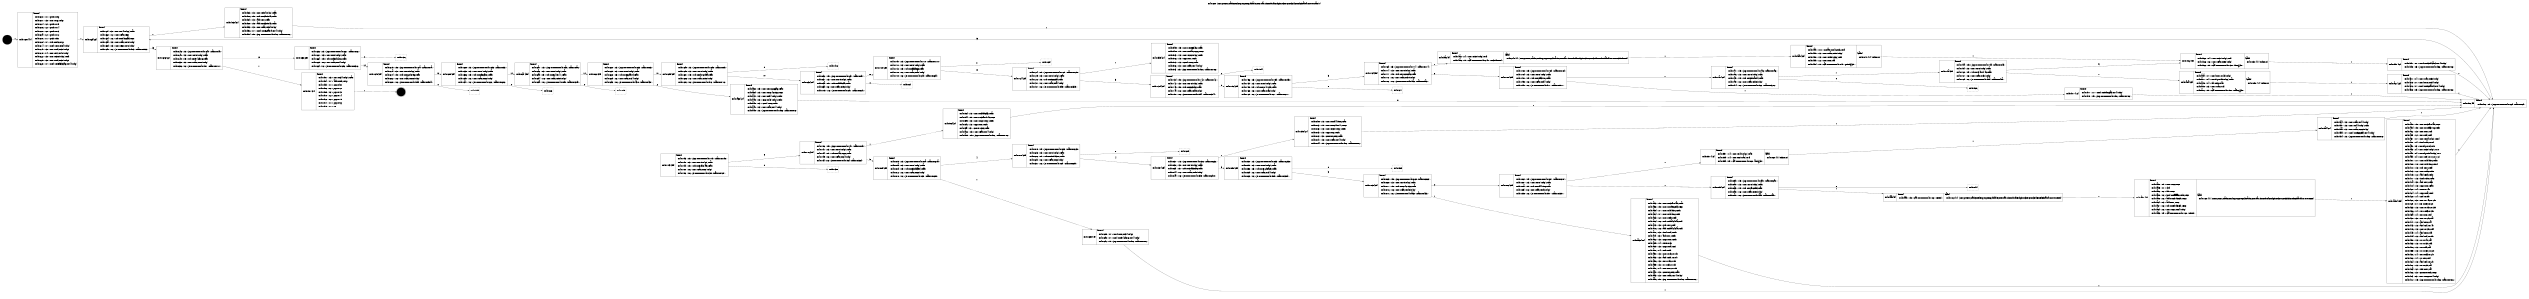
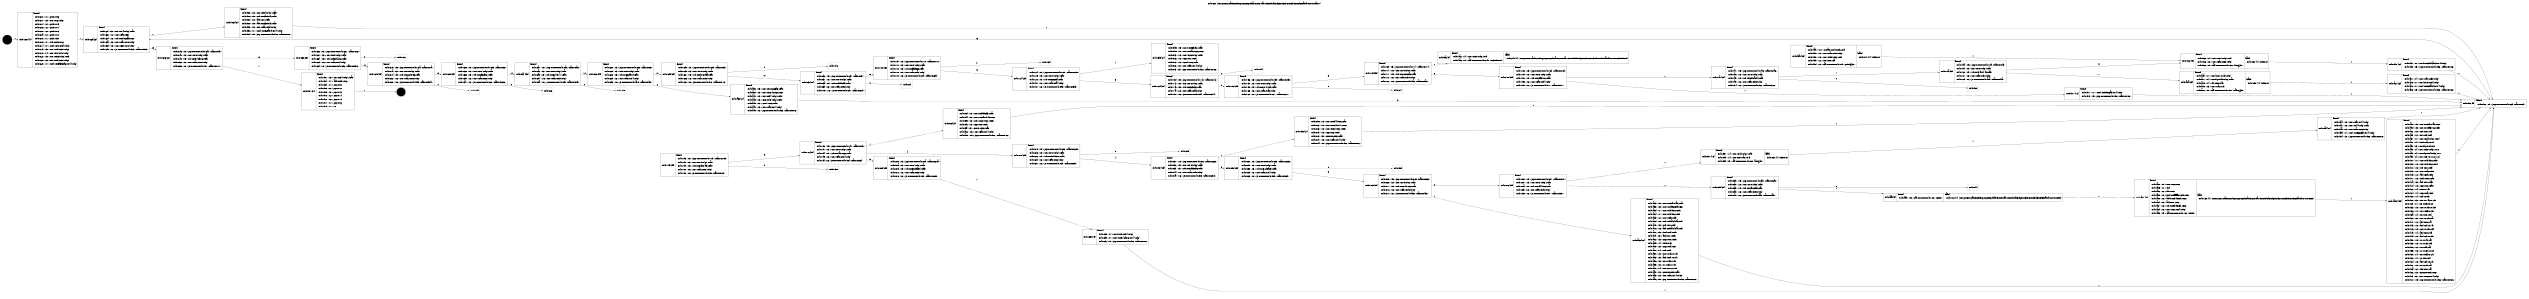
edge "0x401ba2 [9]" -> "0x401bab [23]": removed, label "1"
edge "0x401805 [25]" -> "0x40181e [25]": now "0x4017ec [25]" -> "0x40181e [25]"
